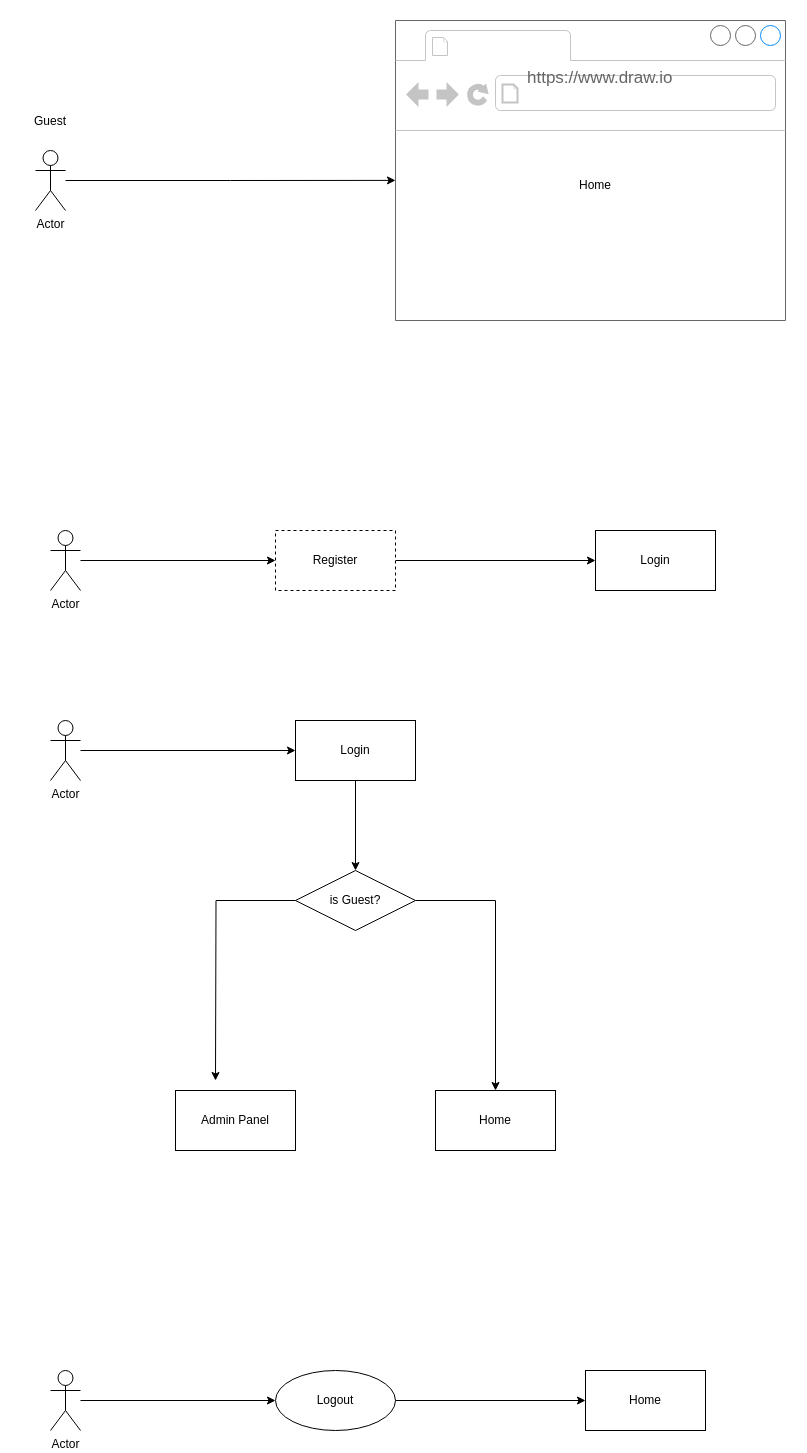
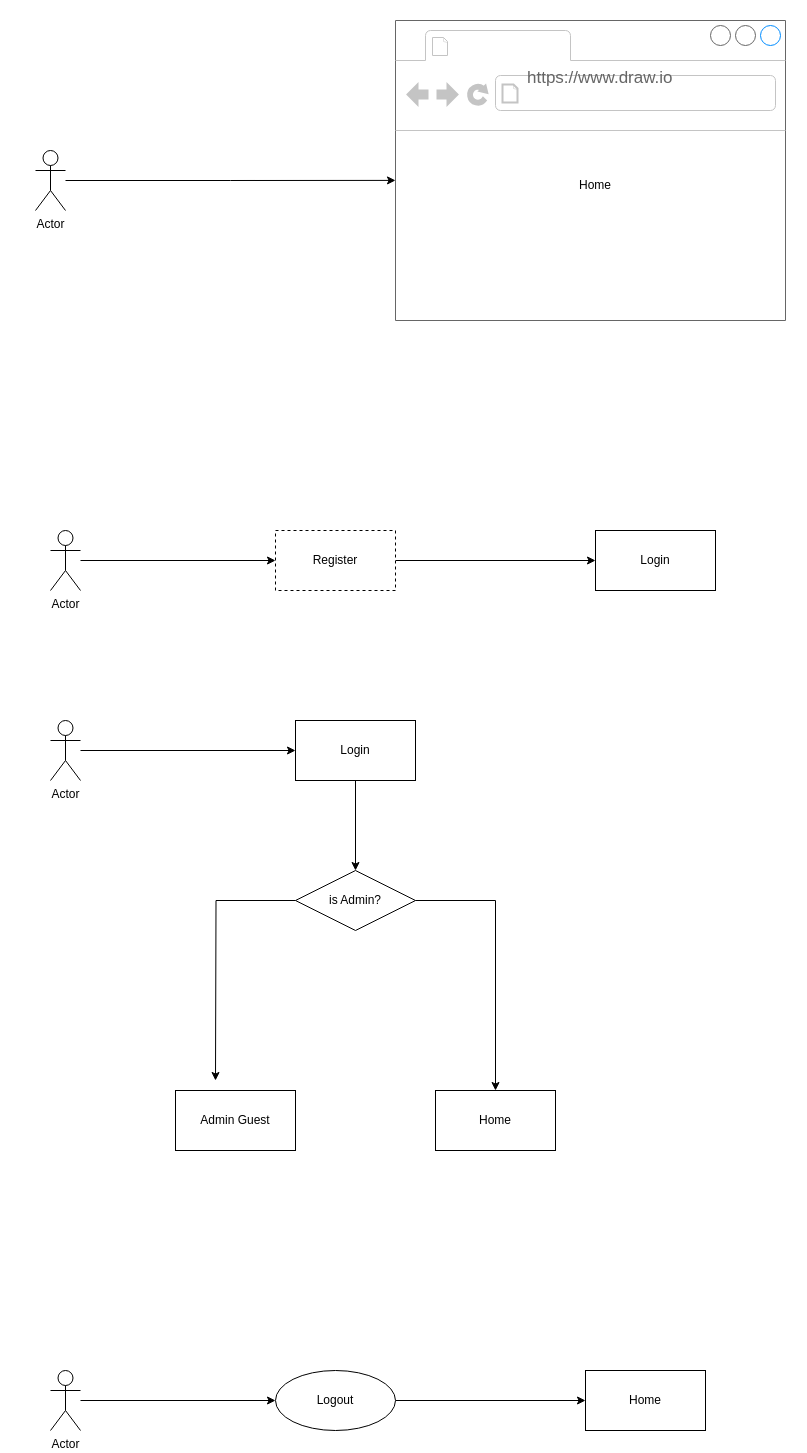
node "Guest": removed
node "is Guest?": label "is Guest?" -> "is Admin?"
node "Admin Panel": label "Admin Panel" -> "Admin Guest"
